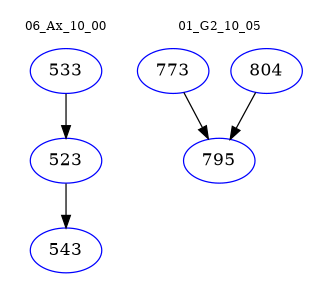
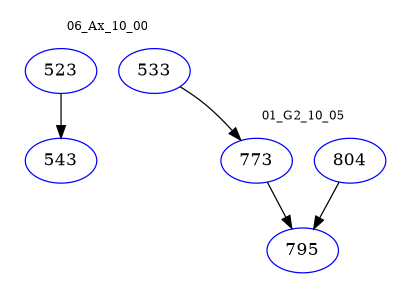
edge "533" -> "523": now "533" -> "773"
